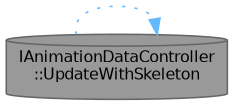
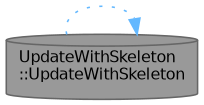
node "IAnimationDataController ::UpdateWithSkeleton": label "IAnimationDataController ::UpdateWithSkeleton" -> "UpdateWithSkeleton ::UpdateWithSkeleton"
